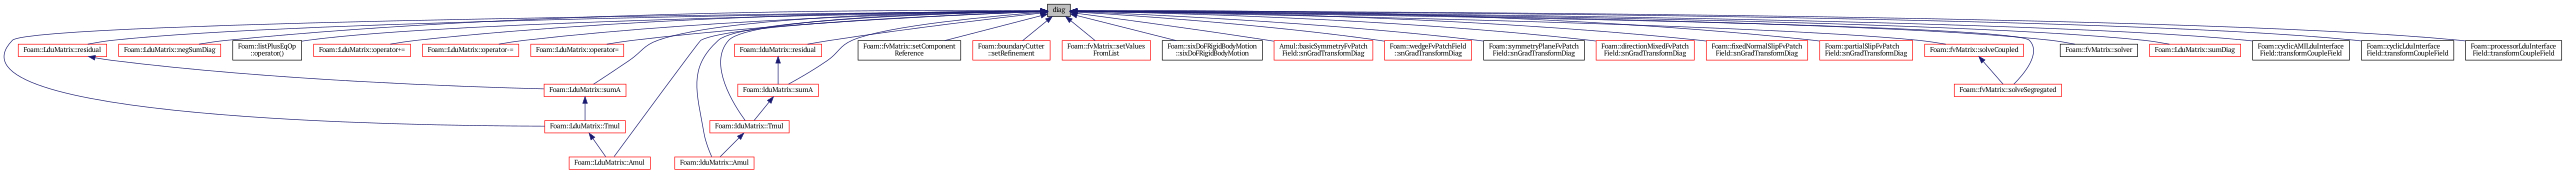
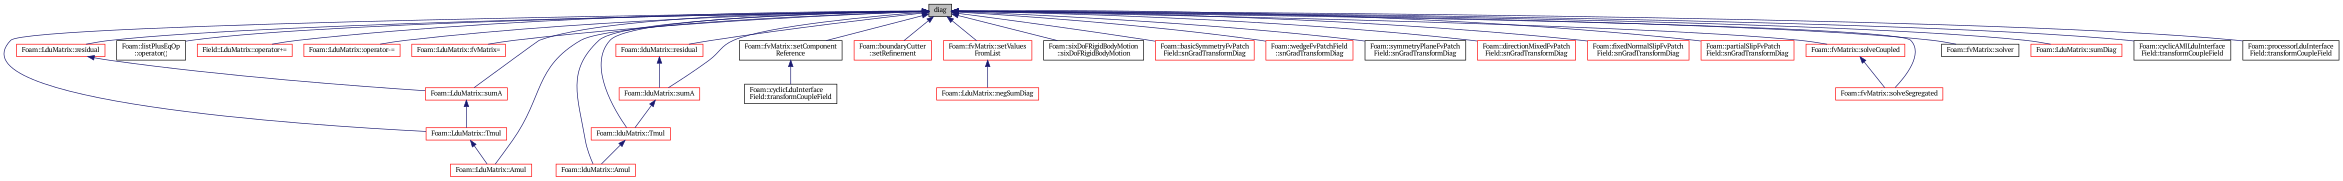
edge "Foam::LduMatrix::negSumDiag" -> "diag": now "Foam::LduMatrix::negSumDiag" -> "Foam::fvMatrix::setValues FromList"
edge "Foam::cyclicLduInterface Field::transformCoupleField" -> "diag": now "Foam::cyclicLduInterface Field::transformCoupleField" -> "Foam::fvMatrix::setComponent Reference"
node "Foam::LduMatrix::operator+=": label "Foam::LduMatrix::operator+=" -> "Field::LduMatrix::operator+="
node "Foam::LduMatrix::operator=": label "Foam::LduMatrix::operator=" -> "Foam::LduMatrix::fvMatrix="
node "Amul::basicSymmetryFvPatch Field::snGradTransformDiag": label "Amul::basicSymmetryFvPatch Field::snGradTransformDiag" -> "Foam::basicSymmetryFvPatch Field::snGradTransformDiag"
